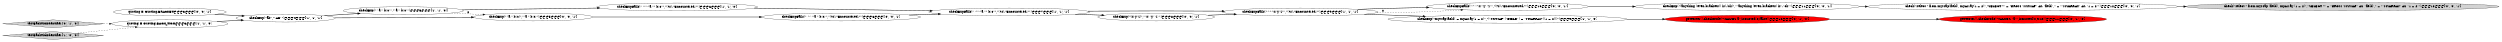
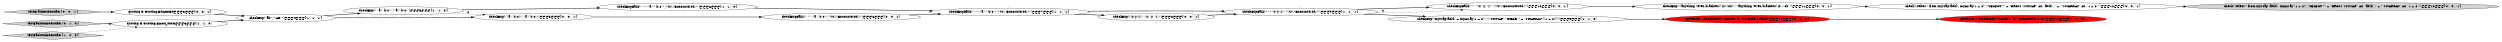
node "testBracketIdentifier['0', '0', '1']": added
edge "testBackTickIdentifier['0', '1', '0']" -> "quoting = Quoting.BACK_TICK@@@3@@@['1', '1', '0']": style dashed -> bold
